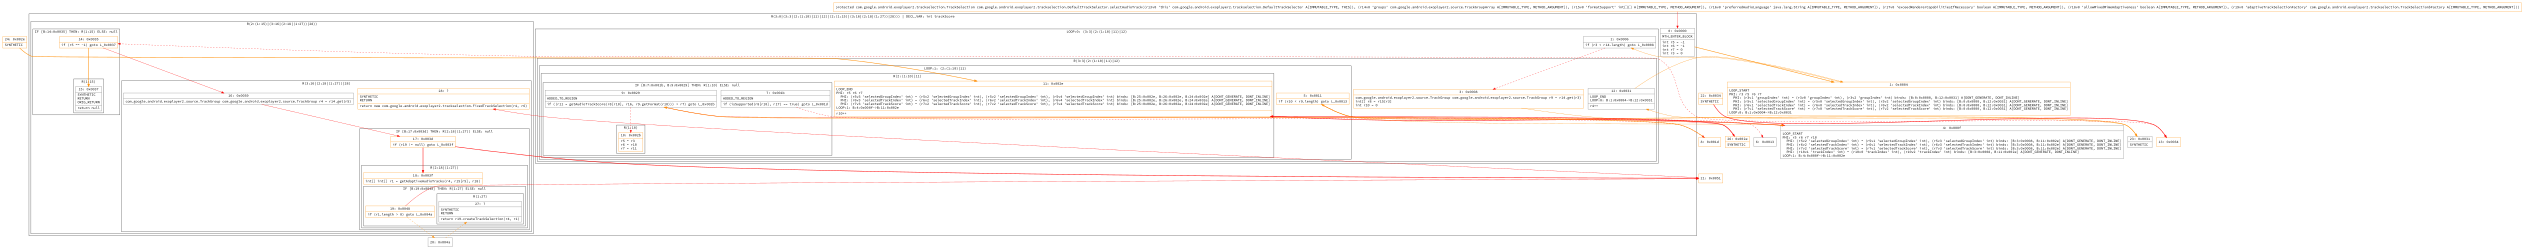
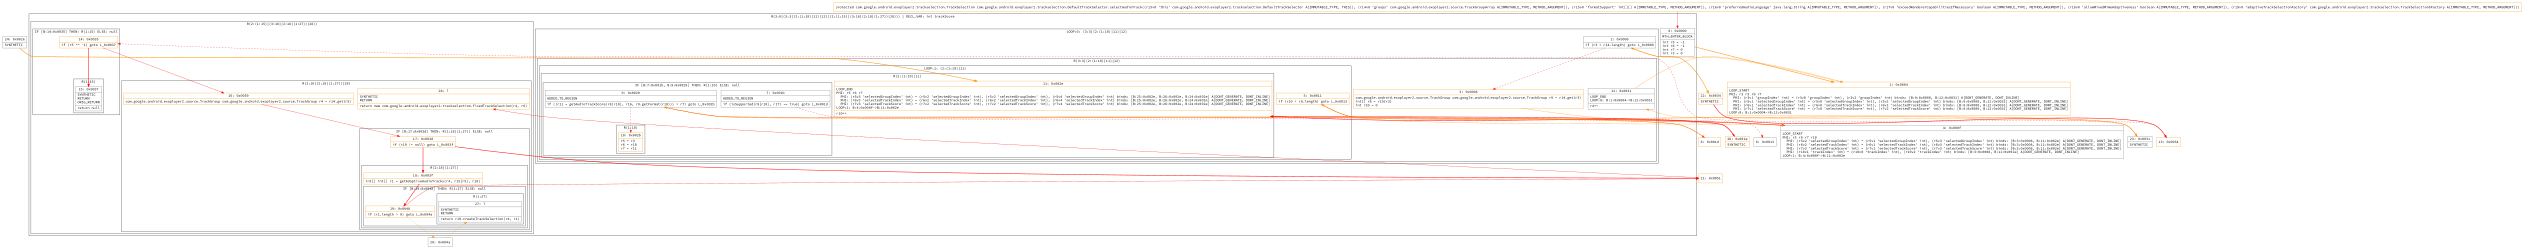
node "24: 0x002e": color darkorange -> gray40
edge "2: 0x0006" -> "22: 0x0034": added
edge "14: 0x0035" -> "15: 0x0037": color darkorange -> red
node "16: 0x0039": color gray40 -> darkorange
edge "18: 0x003f" -> "19: 0x0048": added
